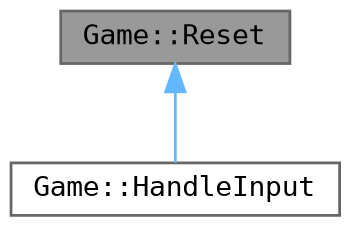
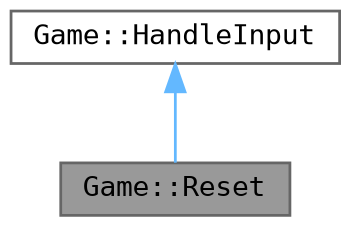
edge "Game::HandleInput" -> "Game::Reset": reversed
